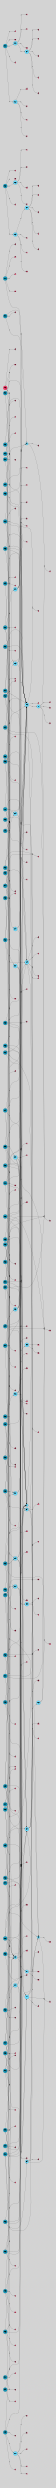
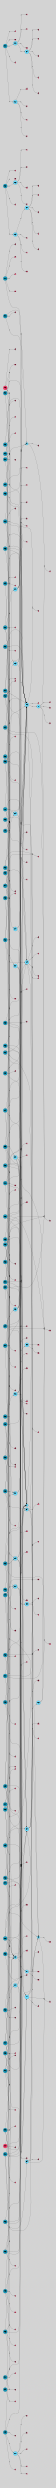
node "T657": added
node "T679": fillcolor #1199bb -> #ff3366
